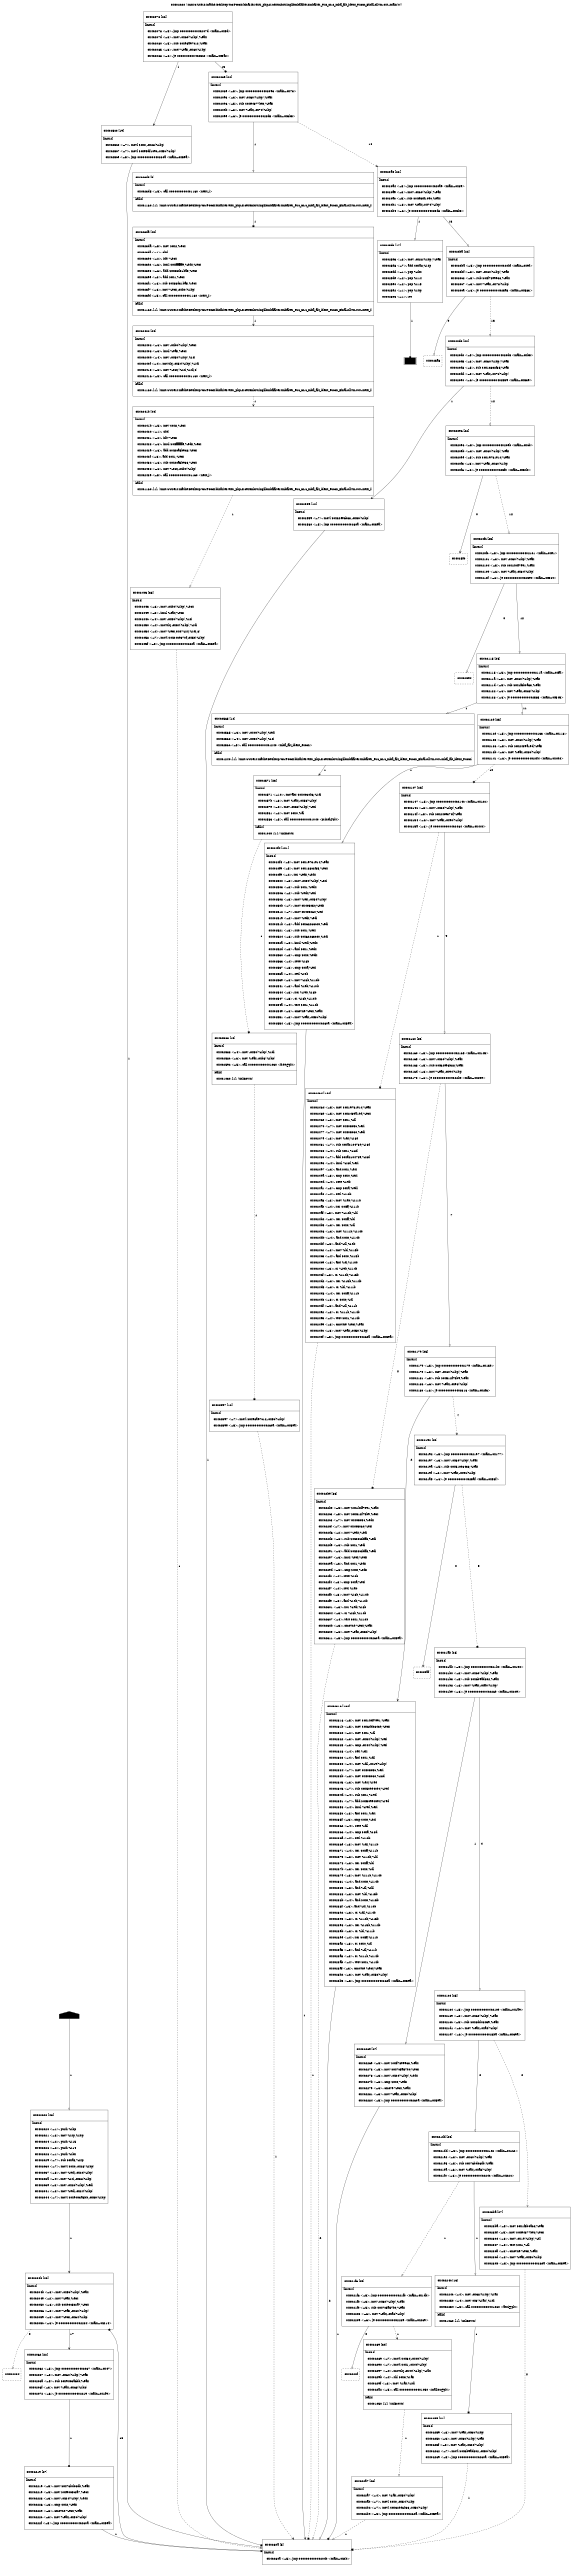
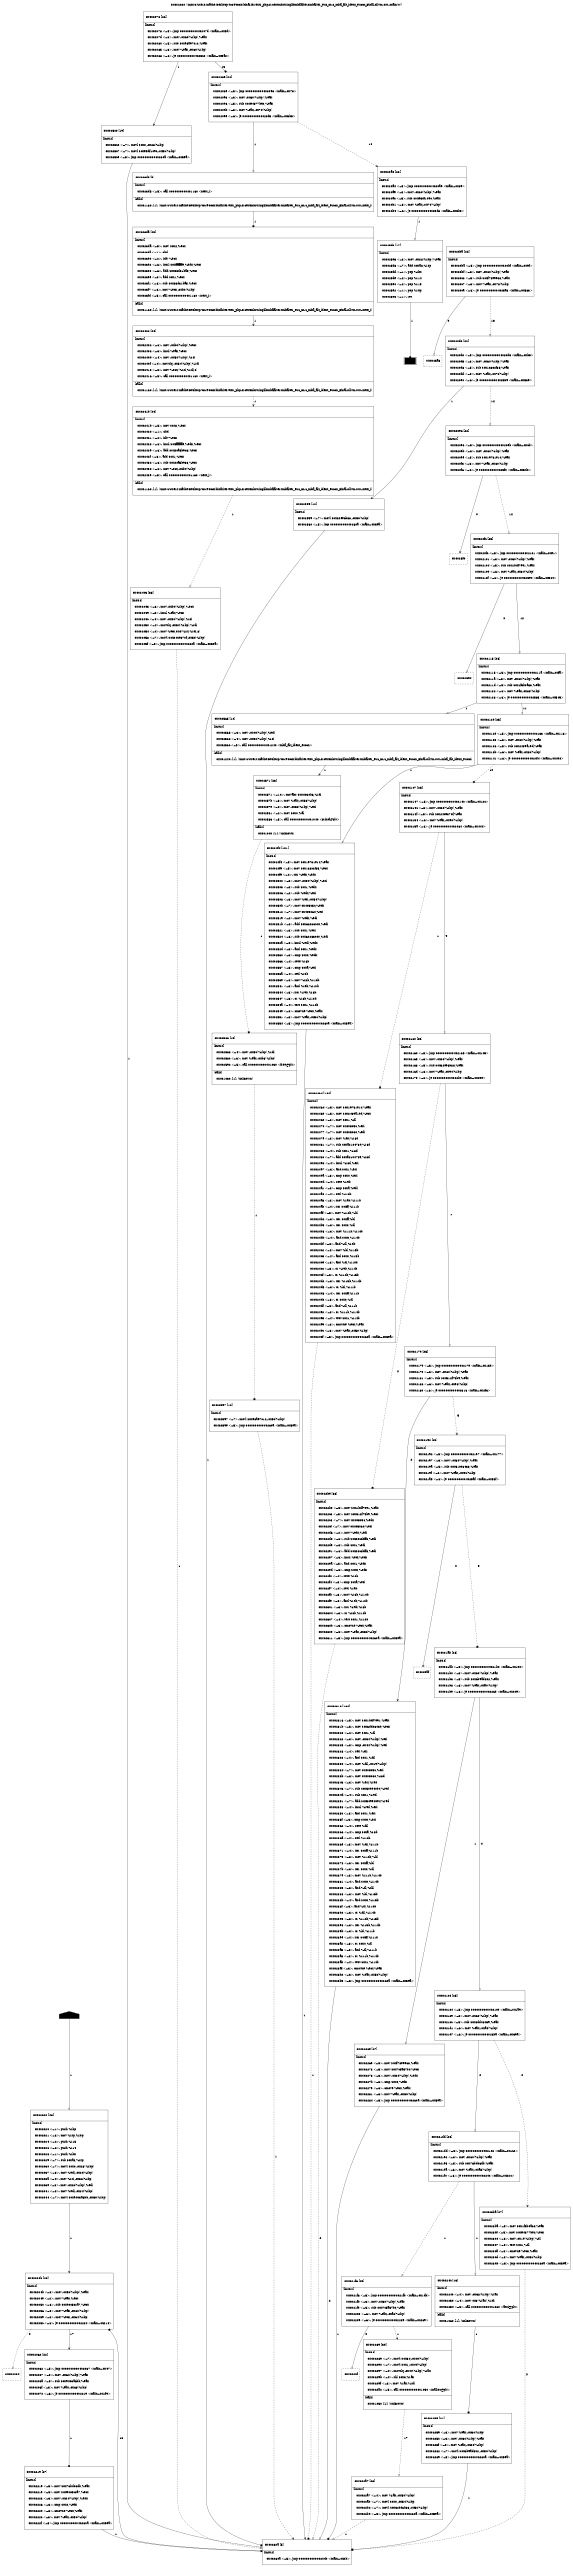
edge "0x4020a4 [22]" -> "0x4020ba [22]": removed, label "13"
edge "0x402179 [25]" -> "0x402192 [25]": label " 7" -> " 5"
edge "0x4021c4 [25]" -> "0x4023ba [27]": arrowhead onormal -> vee
edge "0x402289 [30]" -> "0x4022a7 [23]": label " 1" -> " 17"
edge "0x402259 [21]" -> "0x40260a [5]": style dashed -> solid
